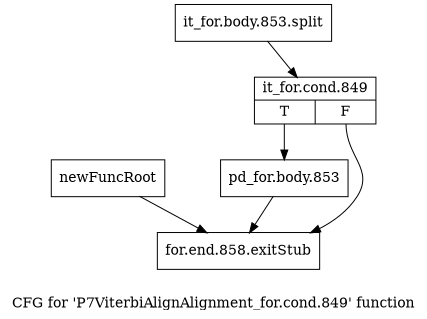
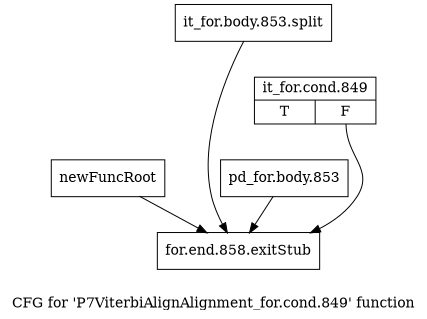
edge "it_for.body.853.split" -> "it_for.cond.849": now "it_for.body.853.split" -> "for.end.858.exitStub"
edge "it_for.cond.849" -> "pd_for.body.853": removed
